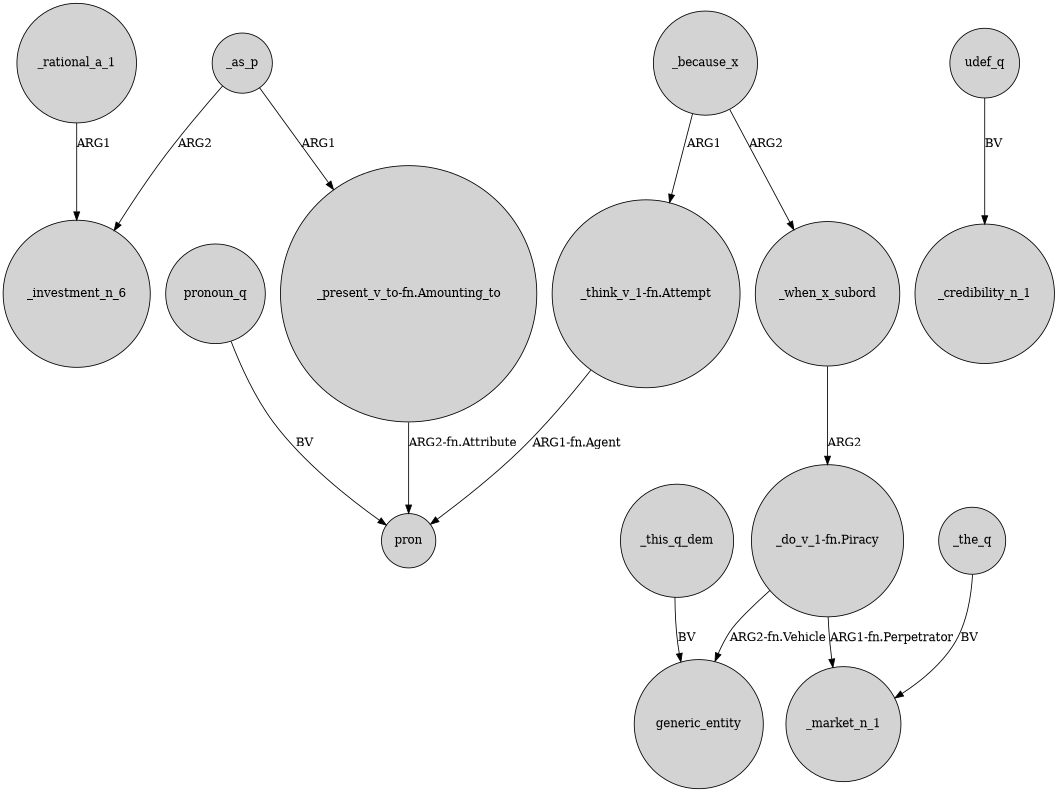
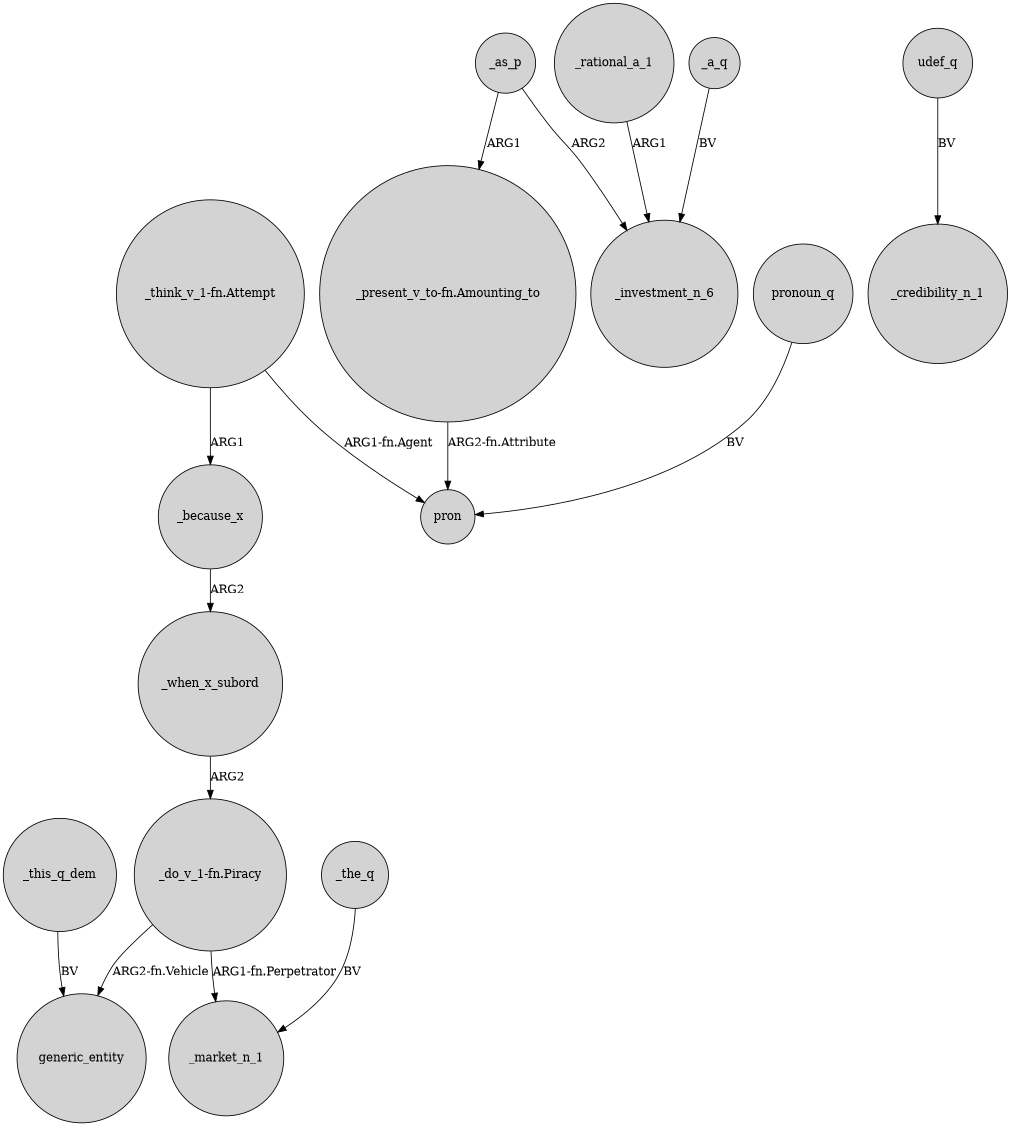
node "_a_q": added
edge "_because_x" -> "_think_v_1-fn.Attempt": reversed
